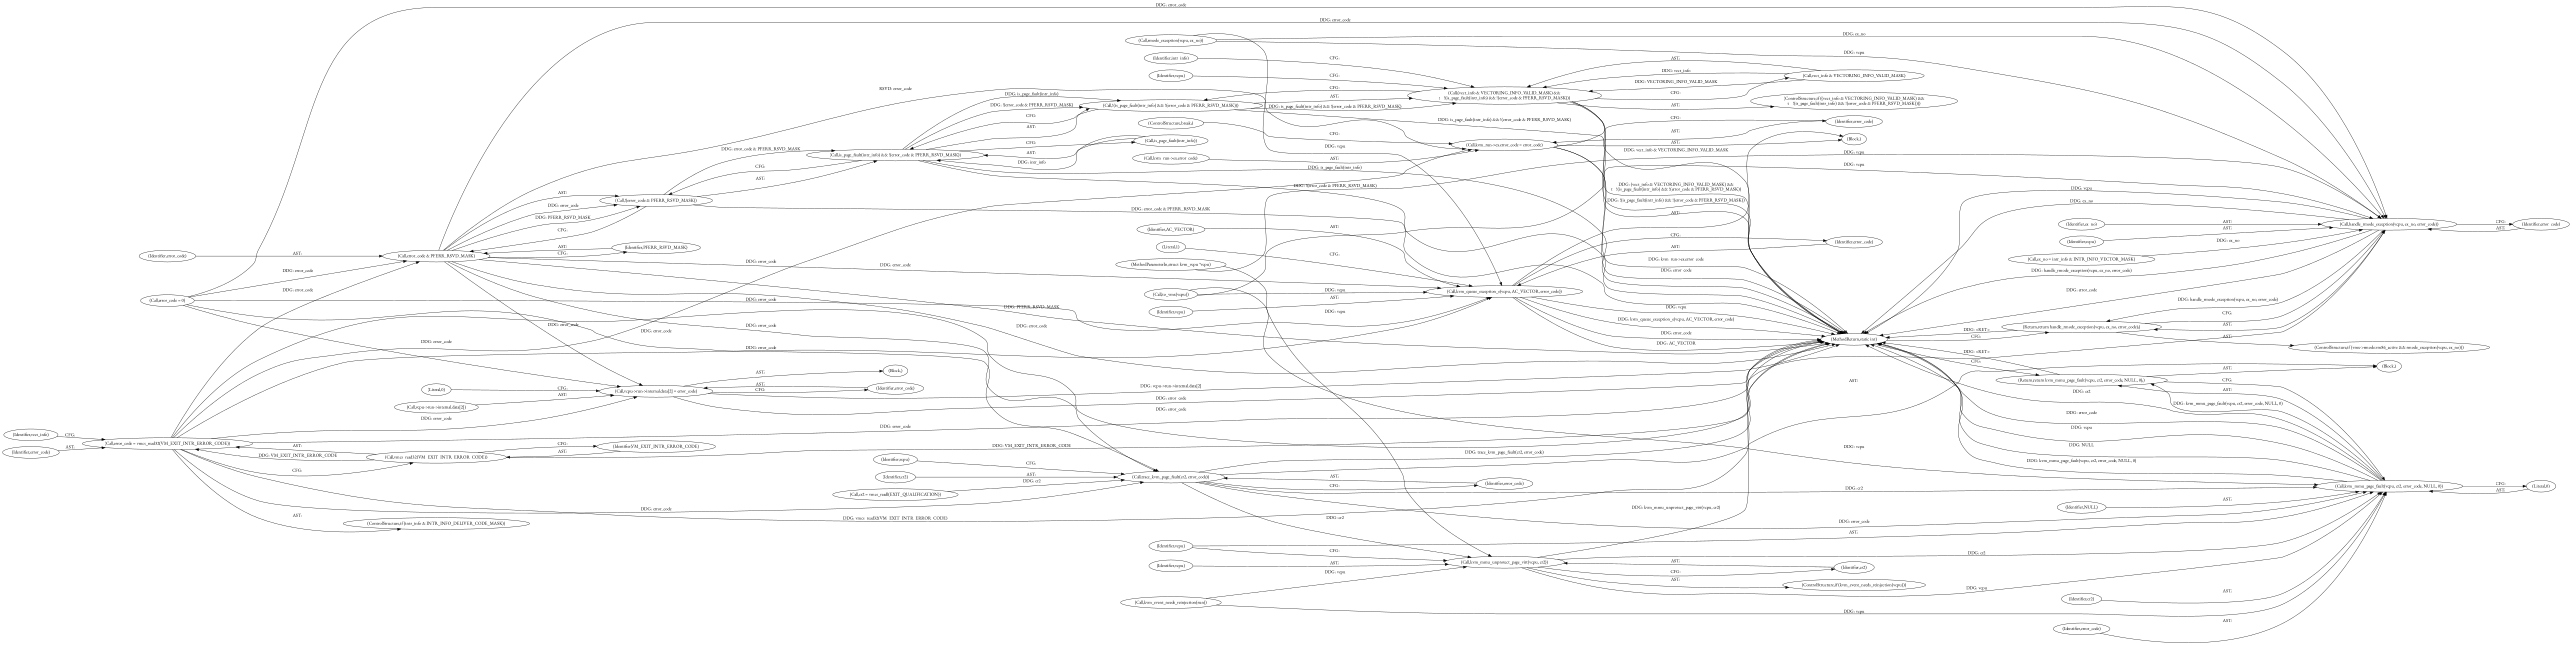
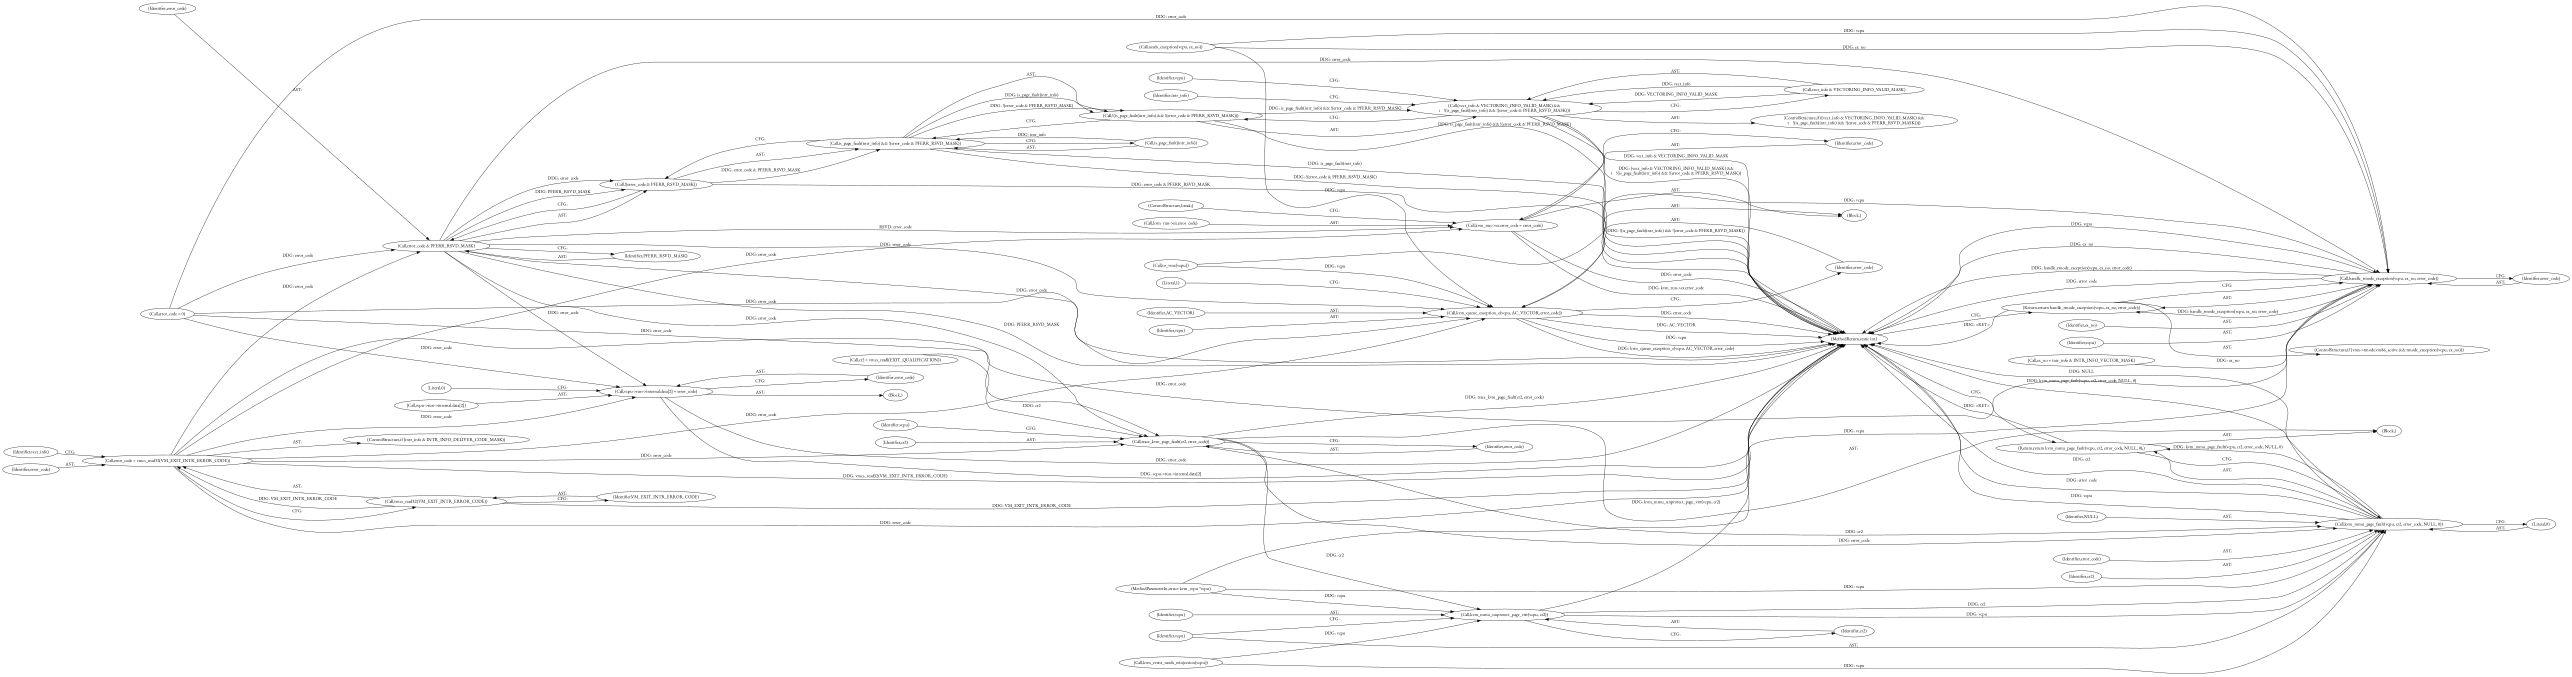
node "(Call,rmode_exception(vcpu, ex_no))": label "(Call,rmode_exception(vcpu, ex_no))" -> "(Call,needs_exception(vcpu, ex_no))"
edge "(Call,to_vmx(vcpu))" -> "(Call,kvm_mmu_page_fault(vcpu, cr2, error_code, NULL, 0))": now "(MethodParameterIn,struct kvm_vcpu *vcpu)" -> "(Call,kvm_mmu_page_fault(vcpu, cr2, error_code, NULL, 0))"
node "(ControlStructure,if (kvm_event_needs_reinjection(vcpu)))": removed
node "(Call,kvm_event_needs_reinjection(run))": label "(Call,kvm_event_needs_reinjection(run))" -> "(Call,kvm_event_needs_reinjection(vcpu))"
